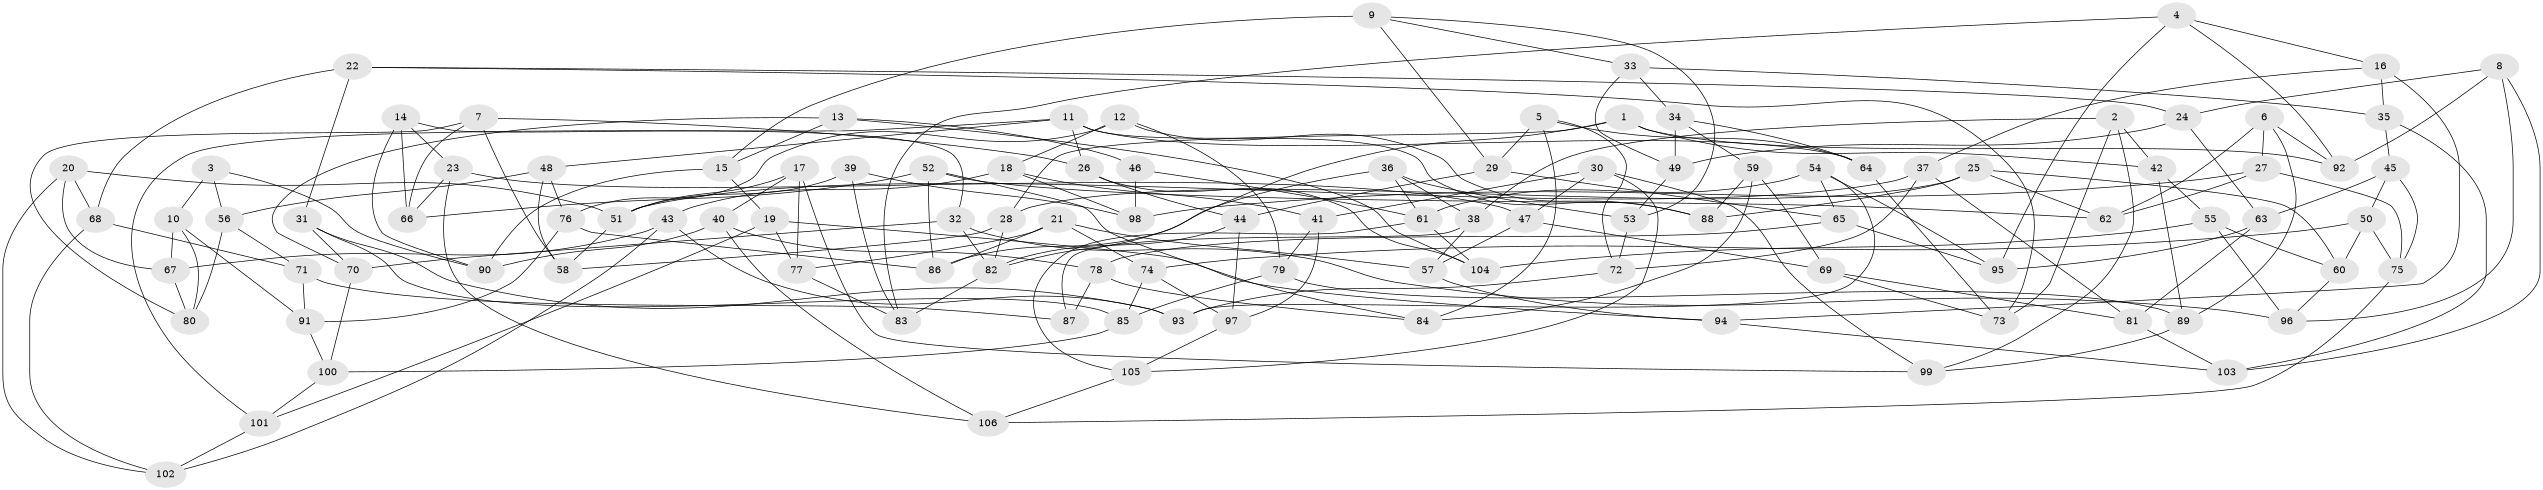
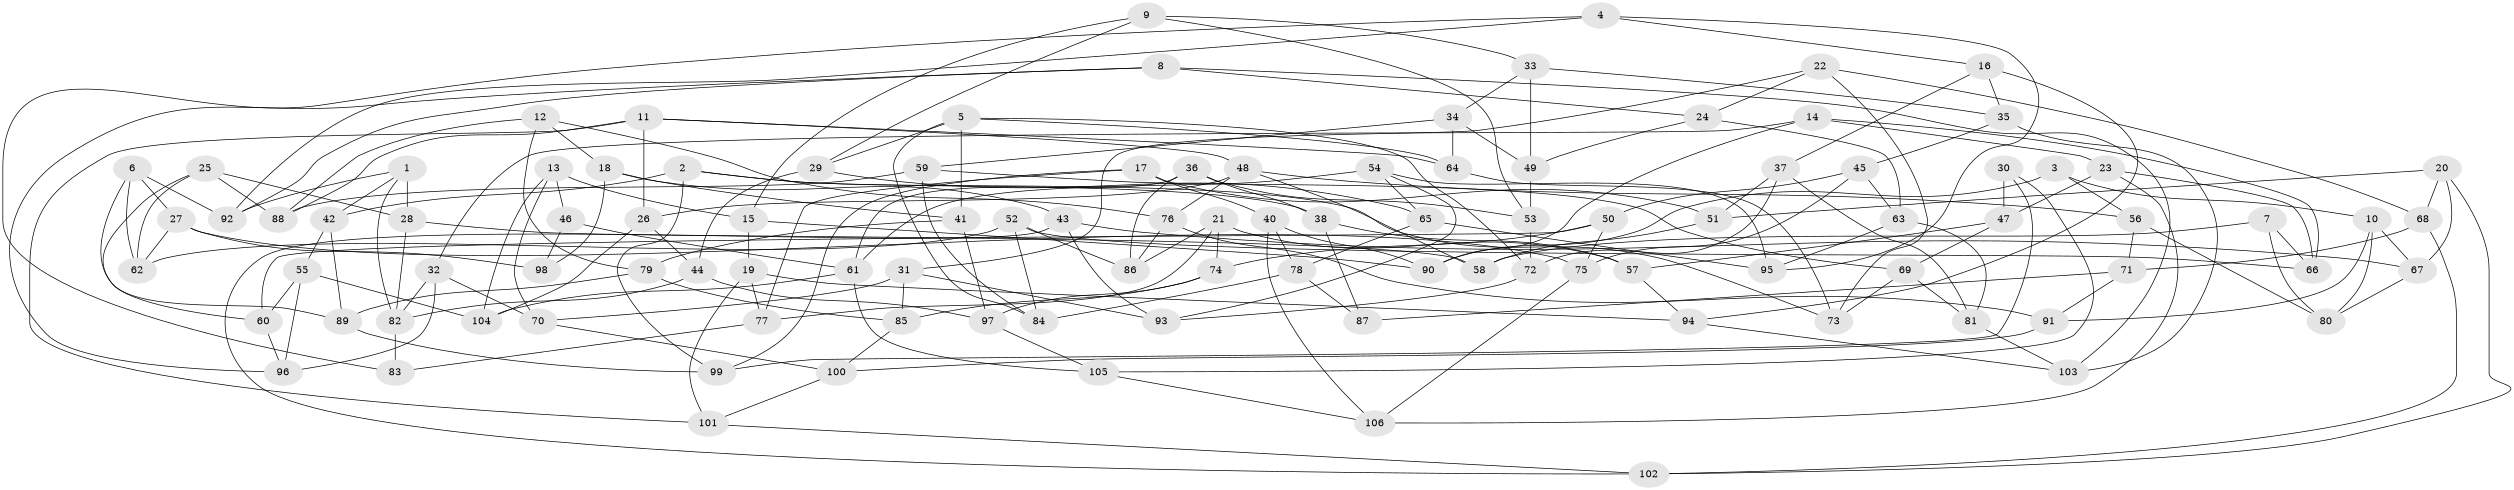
edge "7" -- "26": now "48" -- "26"
node "39": removed
edge "30" -- "41": now "5" -- "41"
